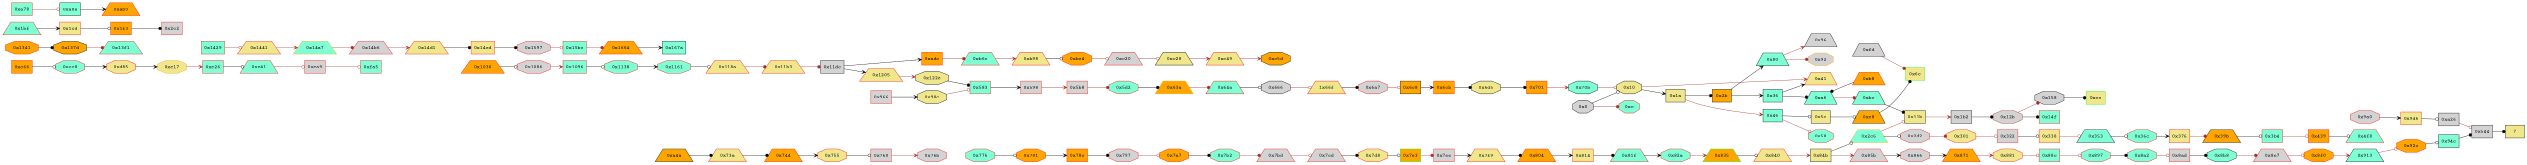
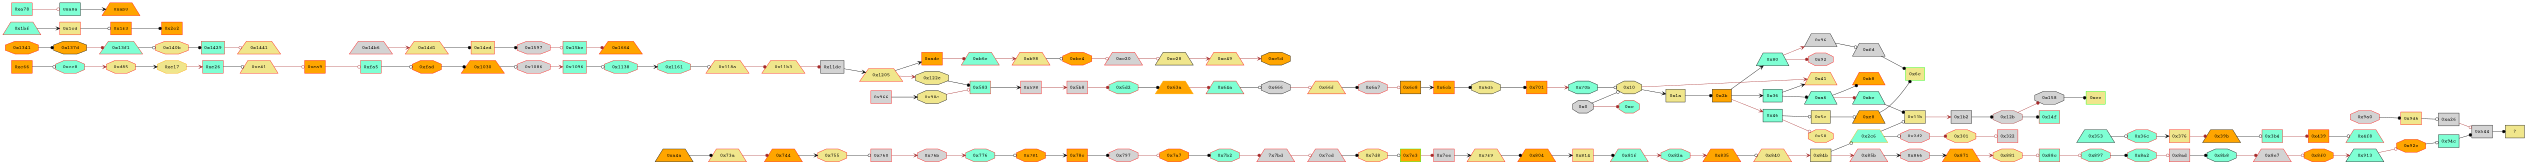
node "0x2c2": fillcolor lightgrey -> orange
edge "0x96" -> "0xfd": added
node "0x140b": added
node "0x14a7": removed
node "0x167a": removed
node "0x92": color orange -> red
edge "0xfd" -> "0x6c": color brown -> black
edge "0x11dc" -> "0xadc": now "0x1205" -> "0xadc"
edge "0xcc8" -> "0xd85": color black -> brown
node "0xe41": fillcolor aquamarine -> khaki
node "0xea9": fillcolor lightgrey -> orange
node "0xfad": added
edge "0xb8" -> "0xa6": reversed
node "1x66f": label "1x66f" -> "0x66f"
edge "0x70b" -> "0x10": color brown -> black
edge "0x1a" -> "0x46": now "0x2b" -> "0x46"
edge "0x9a0" -> "0x9d6": arrowhead vee -> dot
edge "0x2c6" -> "0x11b": color brown -> black
node "0x58": fillcolor aquamarine -> khaki
node "0x338": removed
edge "0x3b4" -> "0x439": arrowhead odot -> dot
edge "0x73a" -> "0x744": color black -> brown
edge "0x76b" -> "0x776": added
node "0x7bd": label "0x7bd" -> "7x7bd"
edge "0x81f" -> "0x82a": color black -> brown
node "0x835": color green -> red
